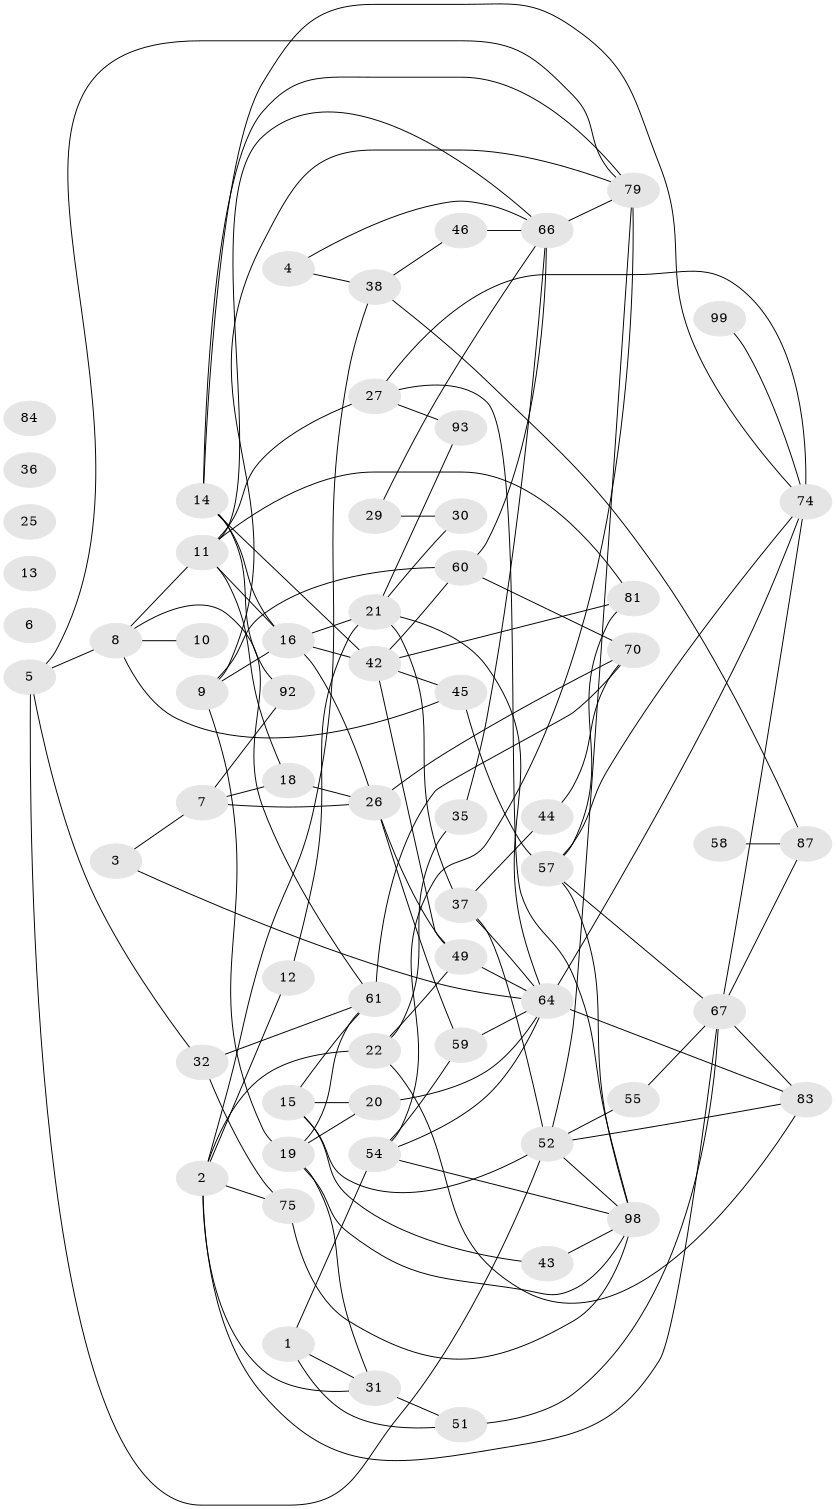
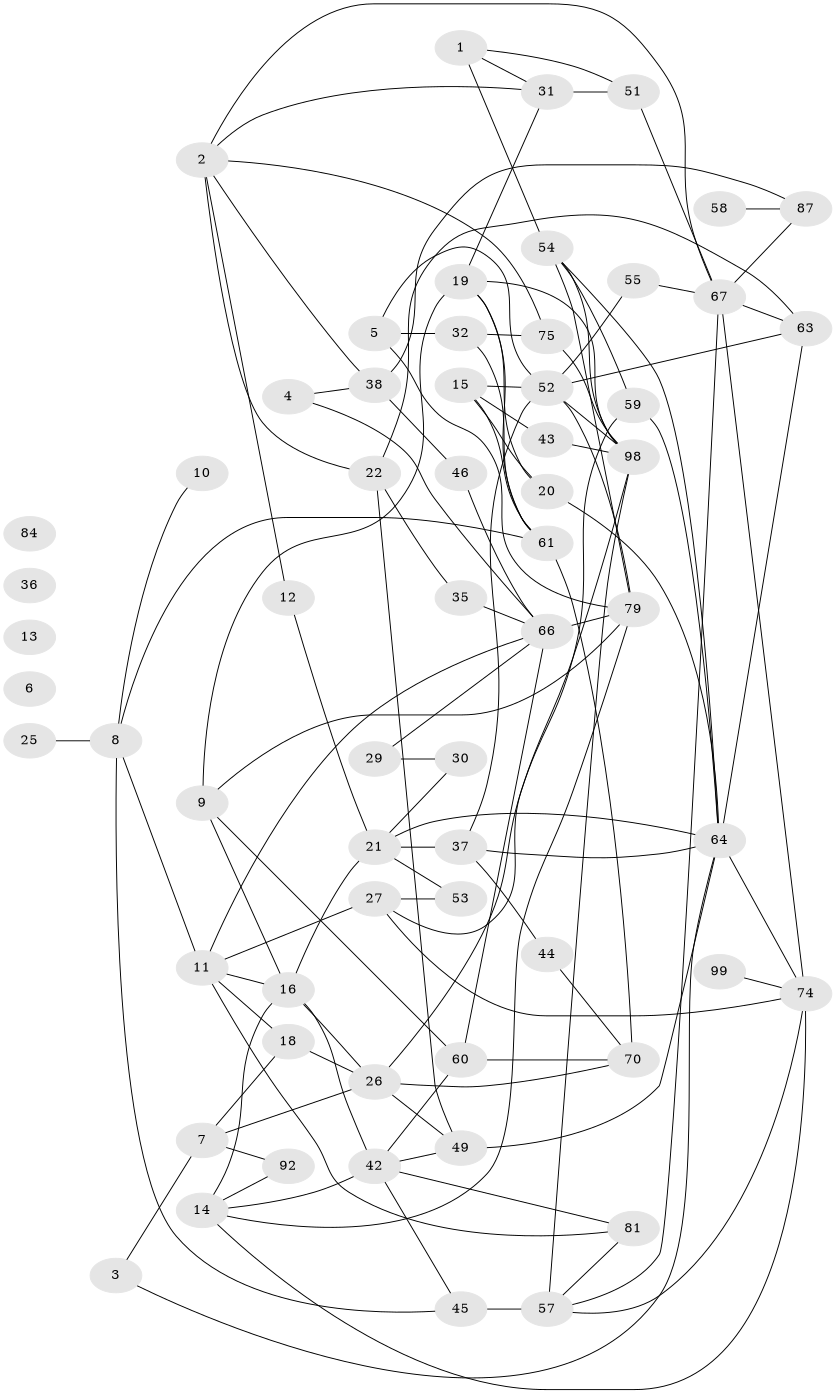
node "93": label "93" -> "53"
edge "8" -- "5": now "8" -- "25"
node "83": label "83" -> "63"
